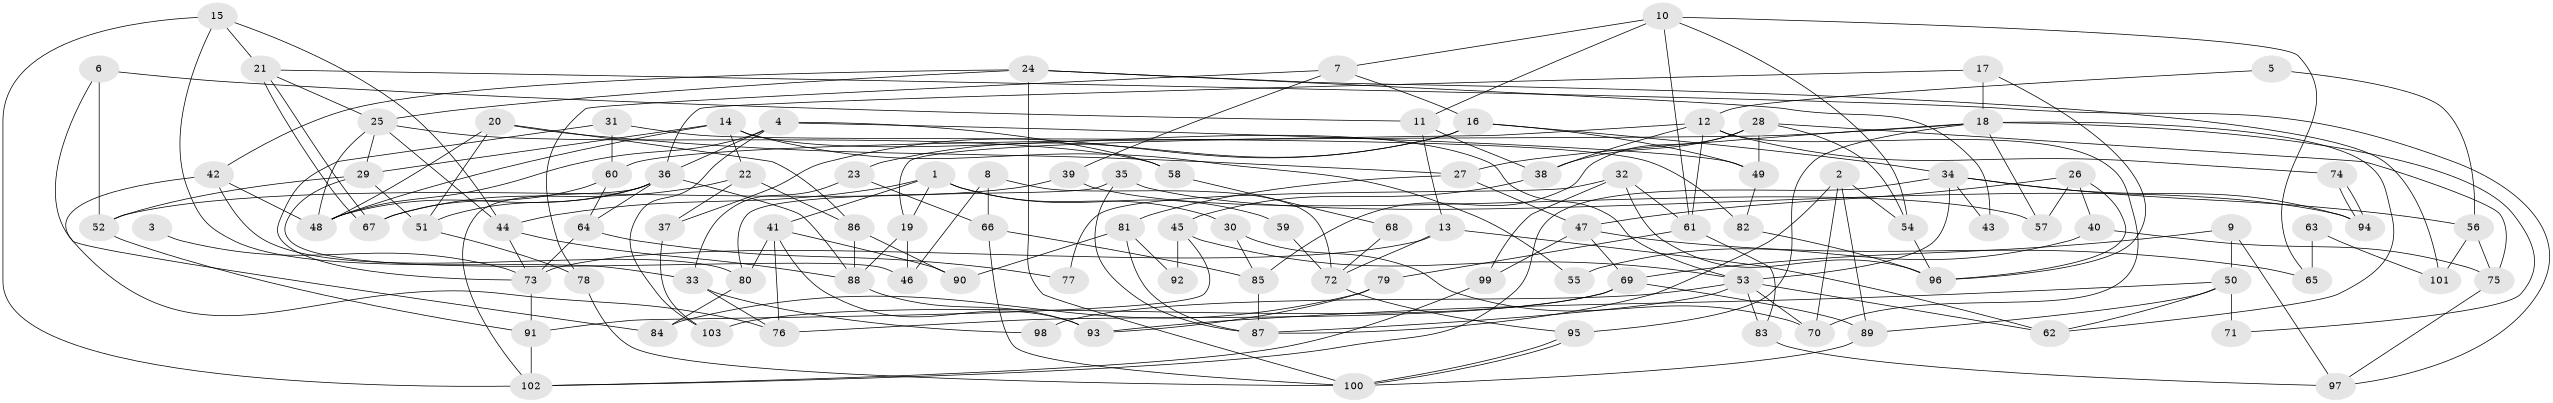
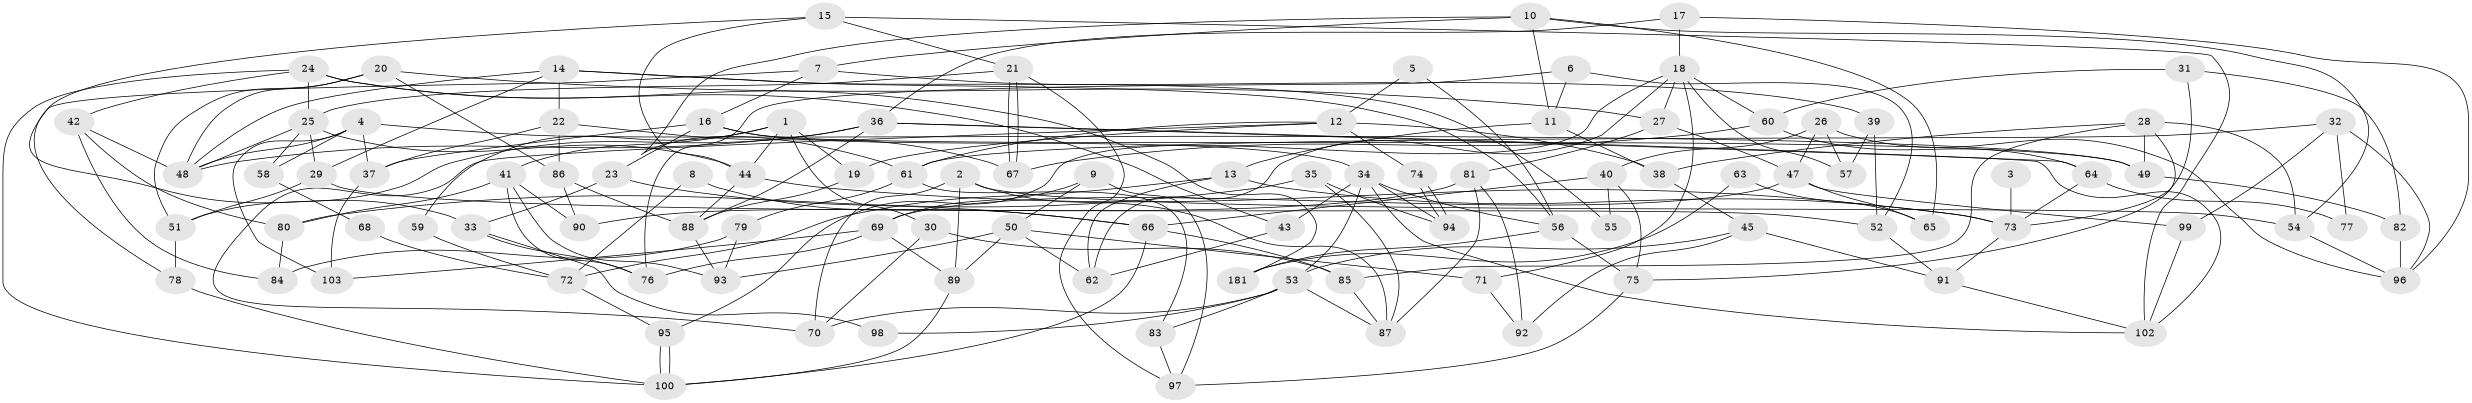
edge "4" -- "36": now "4" -- "37"
edge "14" -- "53": now "14" -- "56"
edge "40" -- "66": added
node "46": removed
node "101": label "101" -> "181"
edge "53" -- "62": now "43" -- "62"
edge "71" -- "92": added
